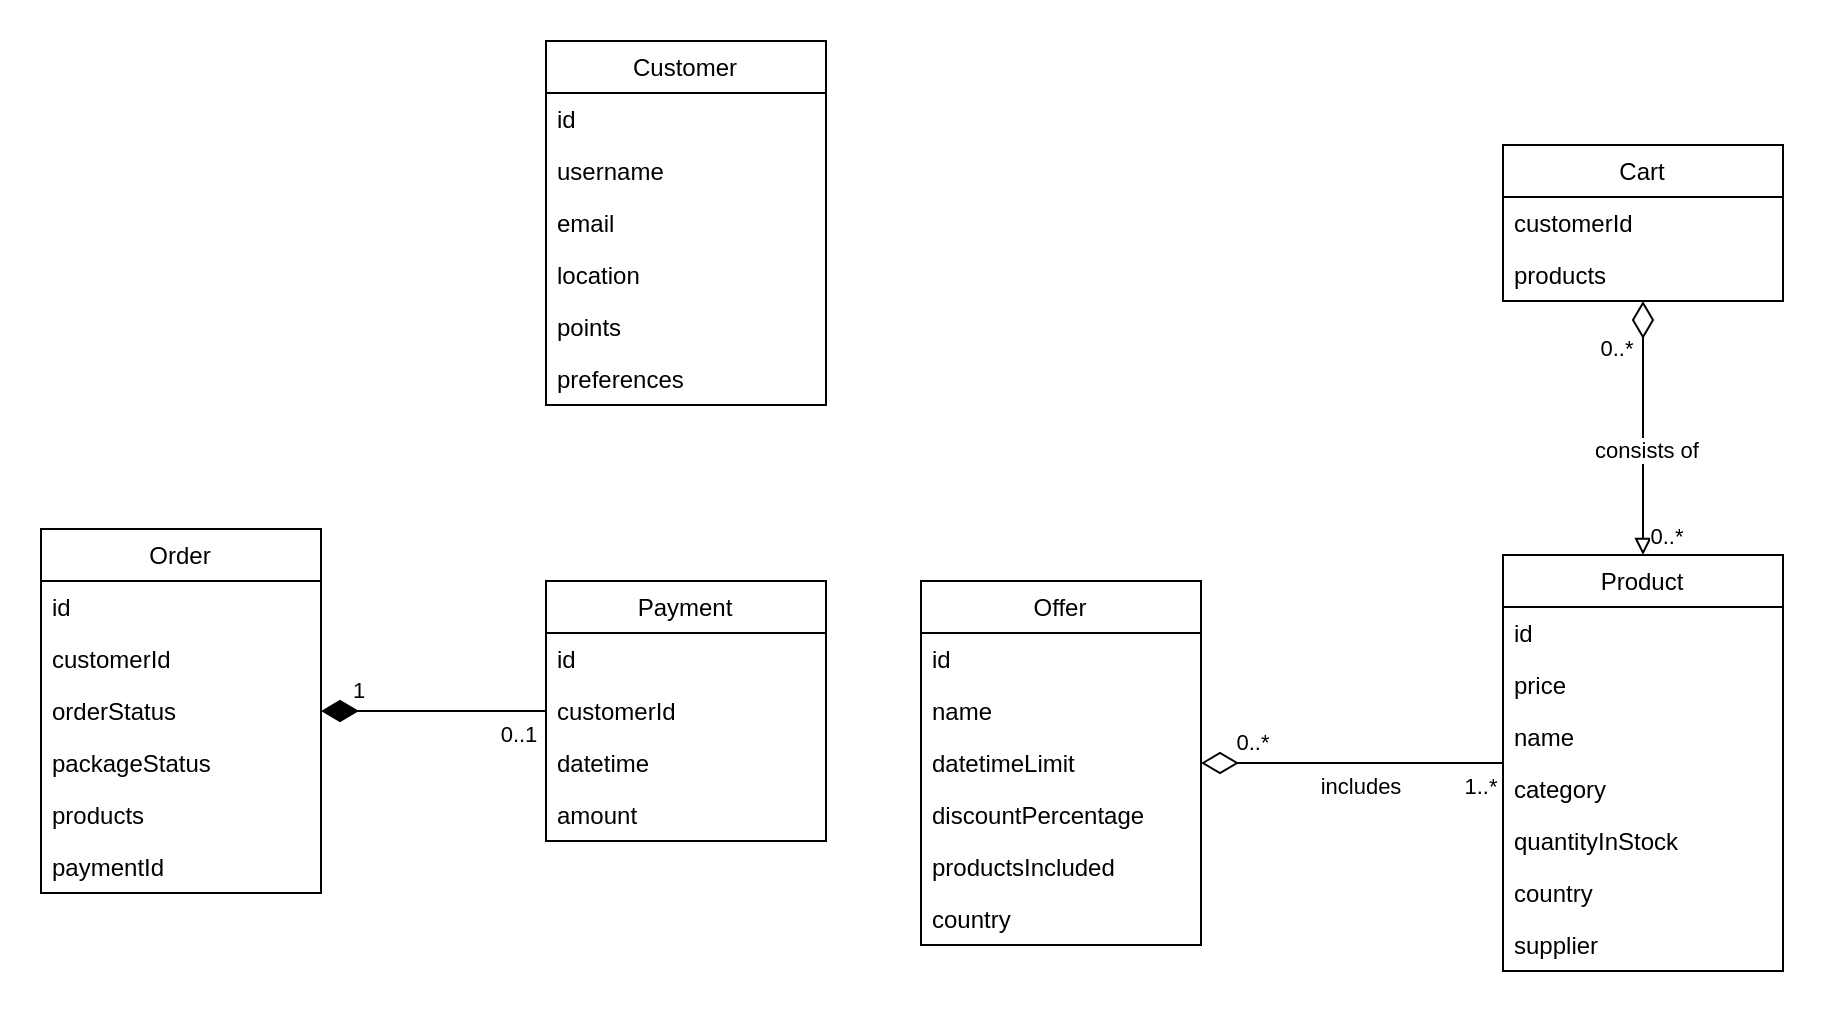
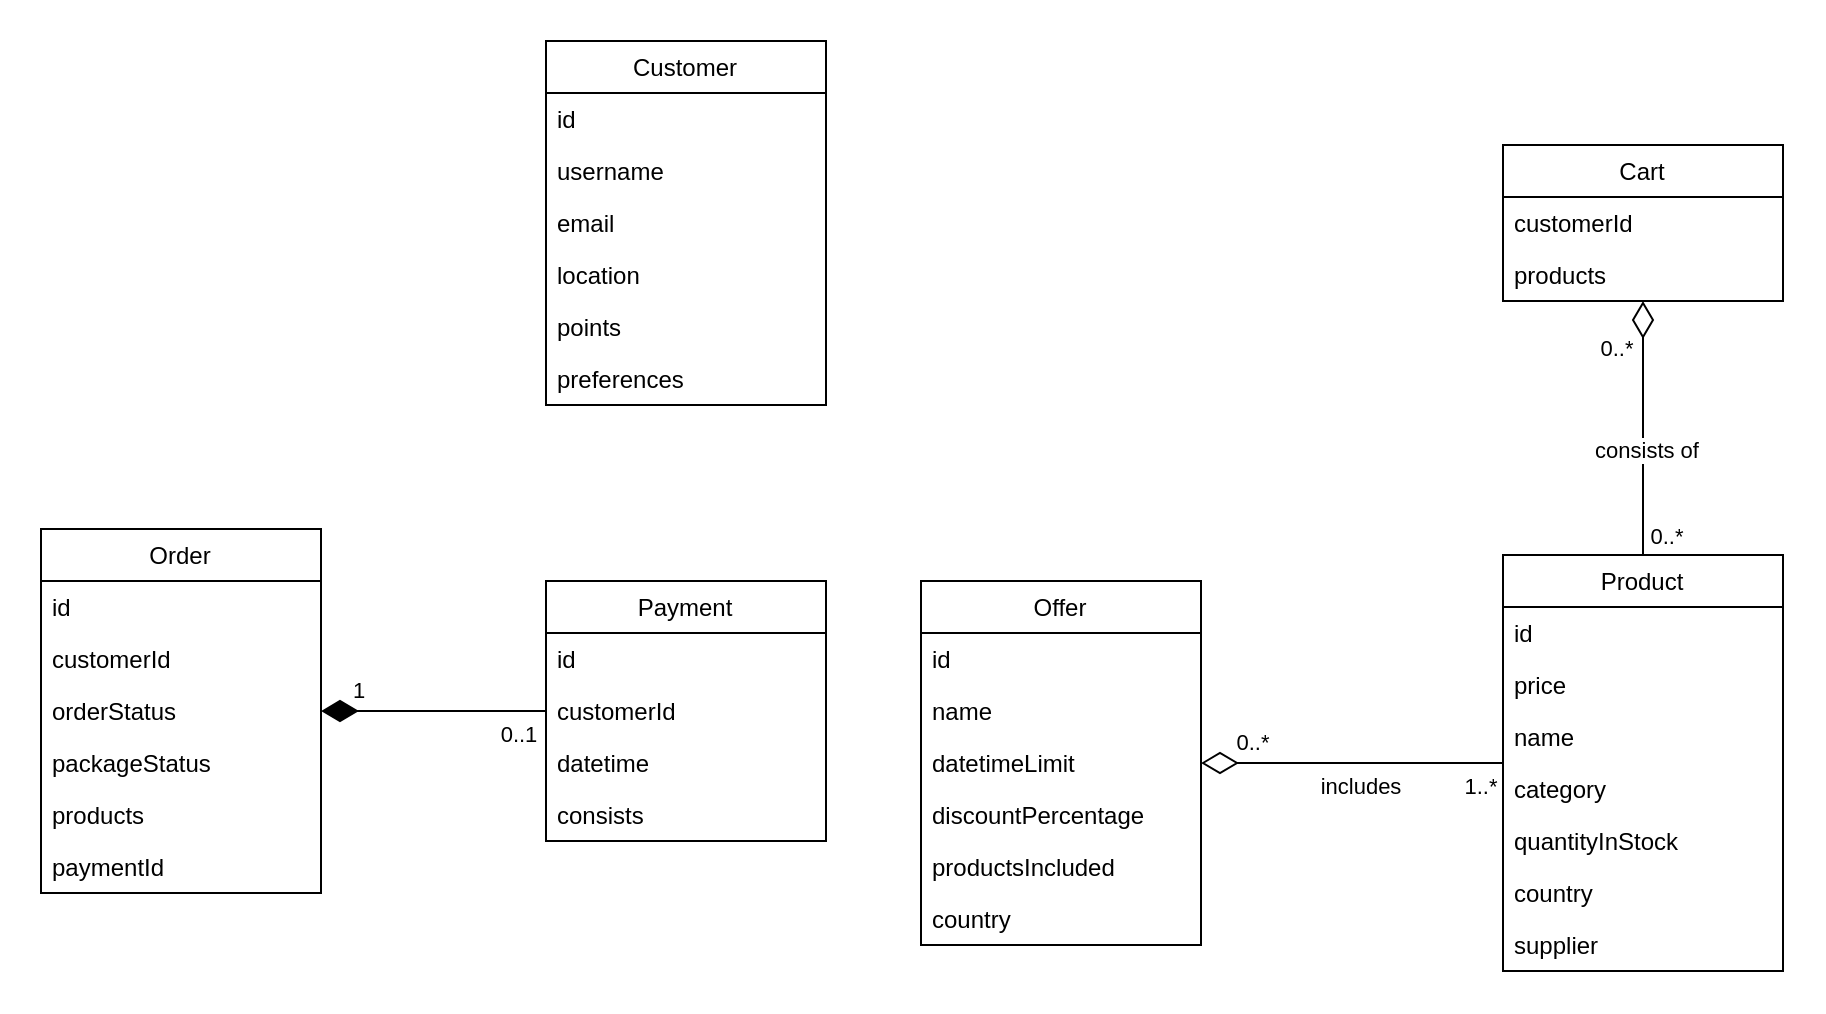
edge "Cart" -- "Product": arrowhead block -> none
node "amount": label "amount" -> "consists"
